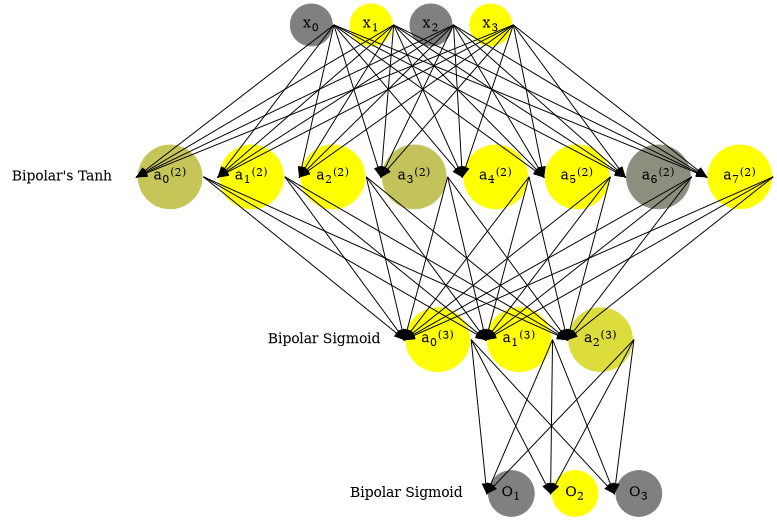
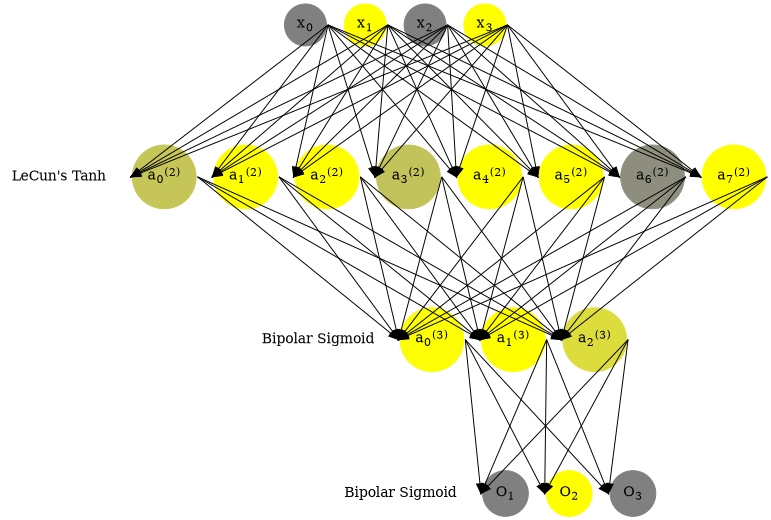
node "Bipolar's Tanh": label "Bipolar's Tanh" -> "LeCun's Tanh"
